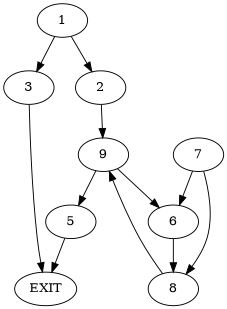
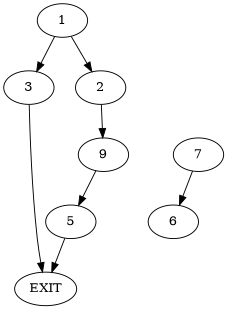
edge "9" -> "6": removed
node "8": removed
